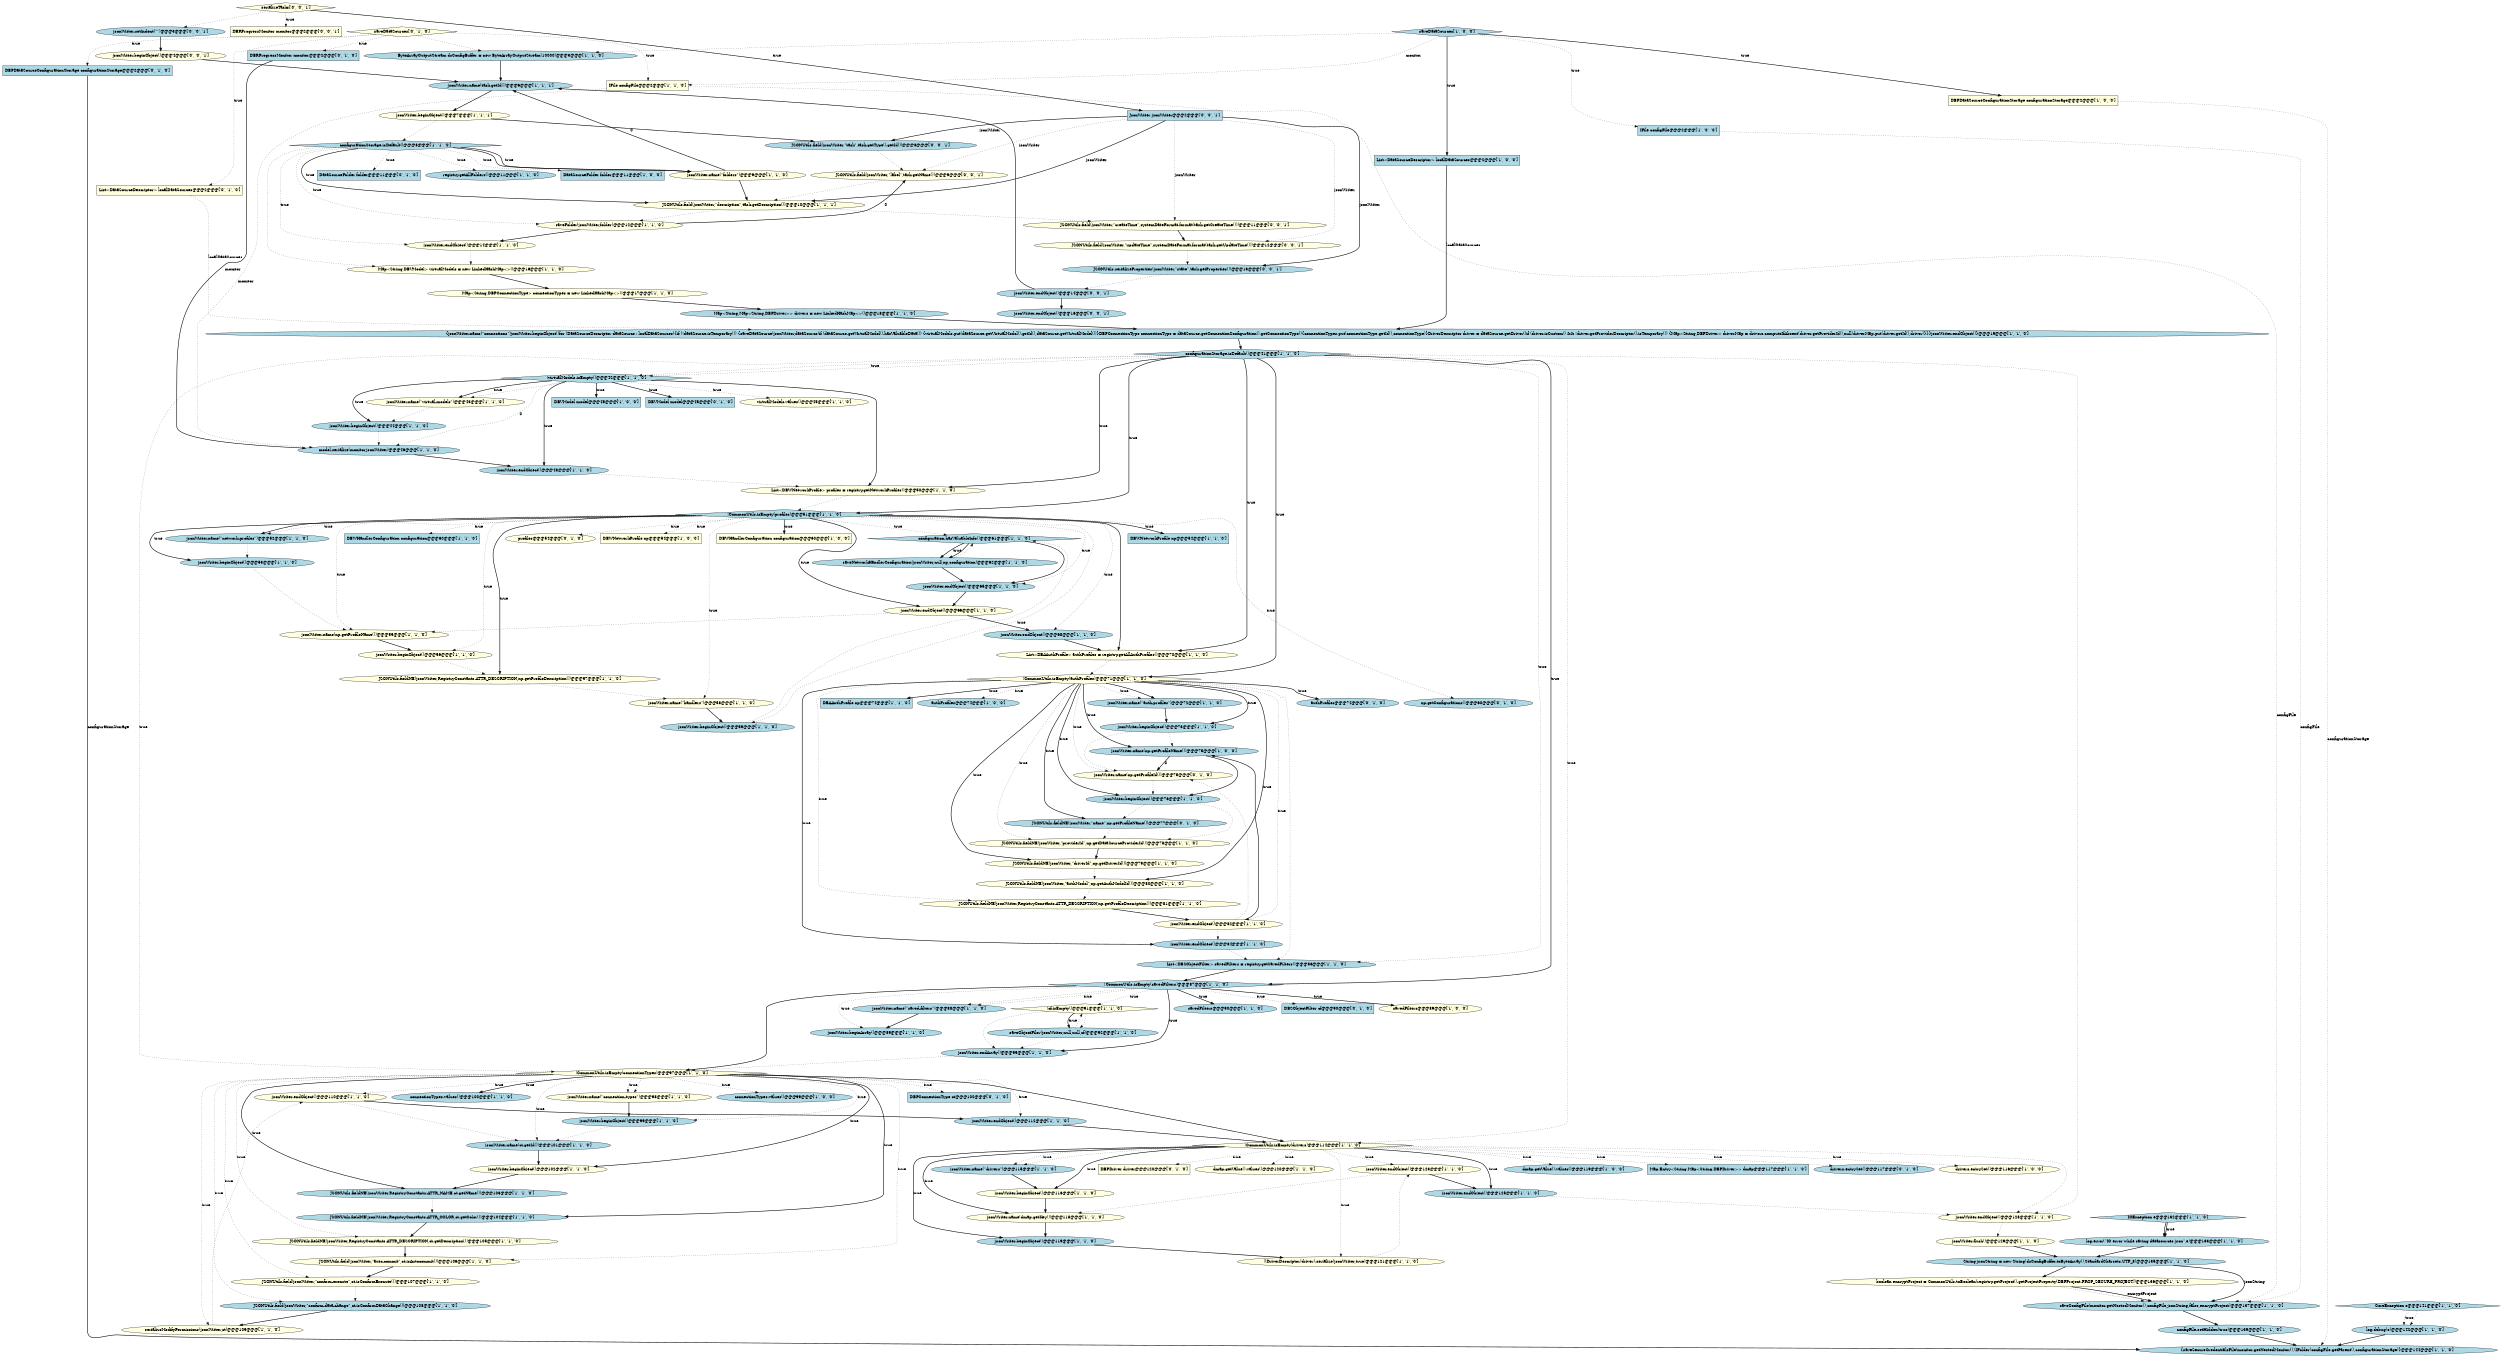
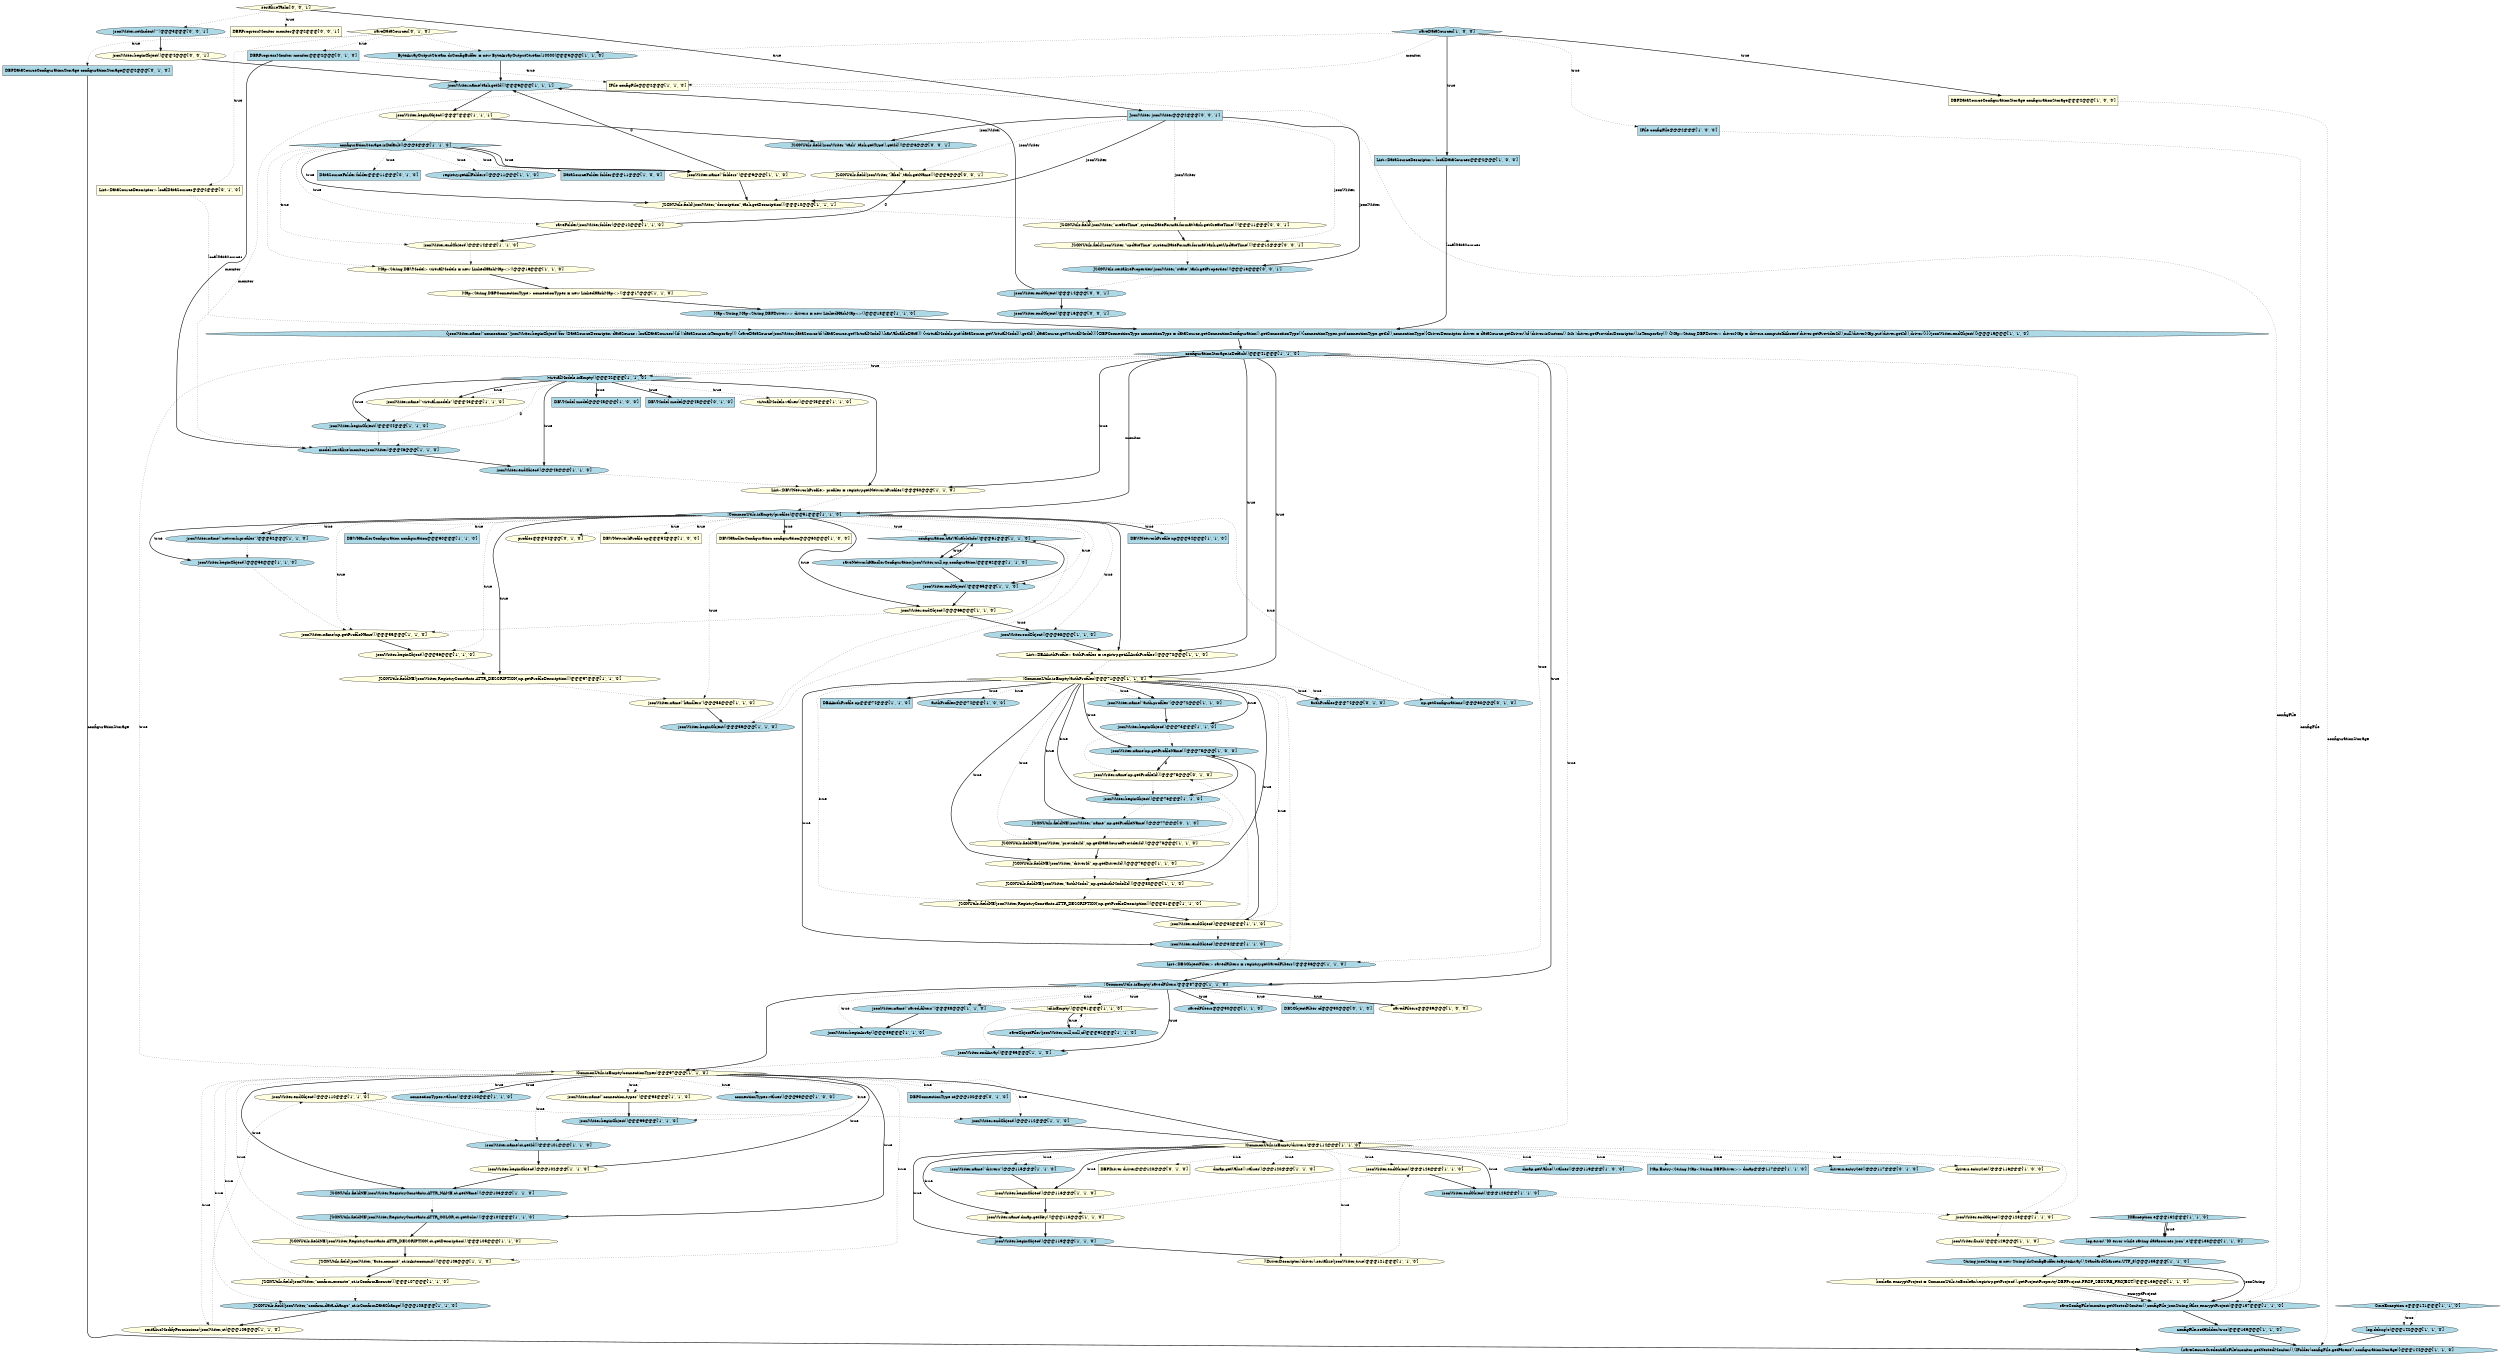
edge "saveDataSources['0', '1', '0']" -> "IFile configFile@@@2@@@['1', '1', '0']": now "DBRProgressMonitor monitor@@@2@@@['0', '1', '0']" -> "IFile configFile@@@2@@@['1', '1', '0']"
edge "configurationStorage.isDefault()@@@41@@@['1', '1', '0']" -> "!CommonUtils.isEmpty(profiles)@@@51@@@['1', '1', '0']": label "true" -> "monitor"
edge "!CommonUtils.isEmpty(authProfiles)@@@71@@@['1', '1', '0']" -> "jsonWriter.name(np.getProfileId())@@@75@@@['0', '1', '0']": now "!CommonUtils.isEmpty(authProfiles)@@@71@@@['1', '1', '0']" -> "np.getConfigurations()@@@60@@@['0', '1', '0']"
edge "jsonWriter.endObject()@@@110@@@['1', '1', '0']" -> "jsonWriter.endObject()@@@112@@@['1', '1', '0']": style bold -> dotted
